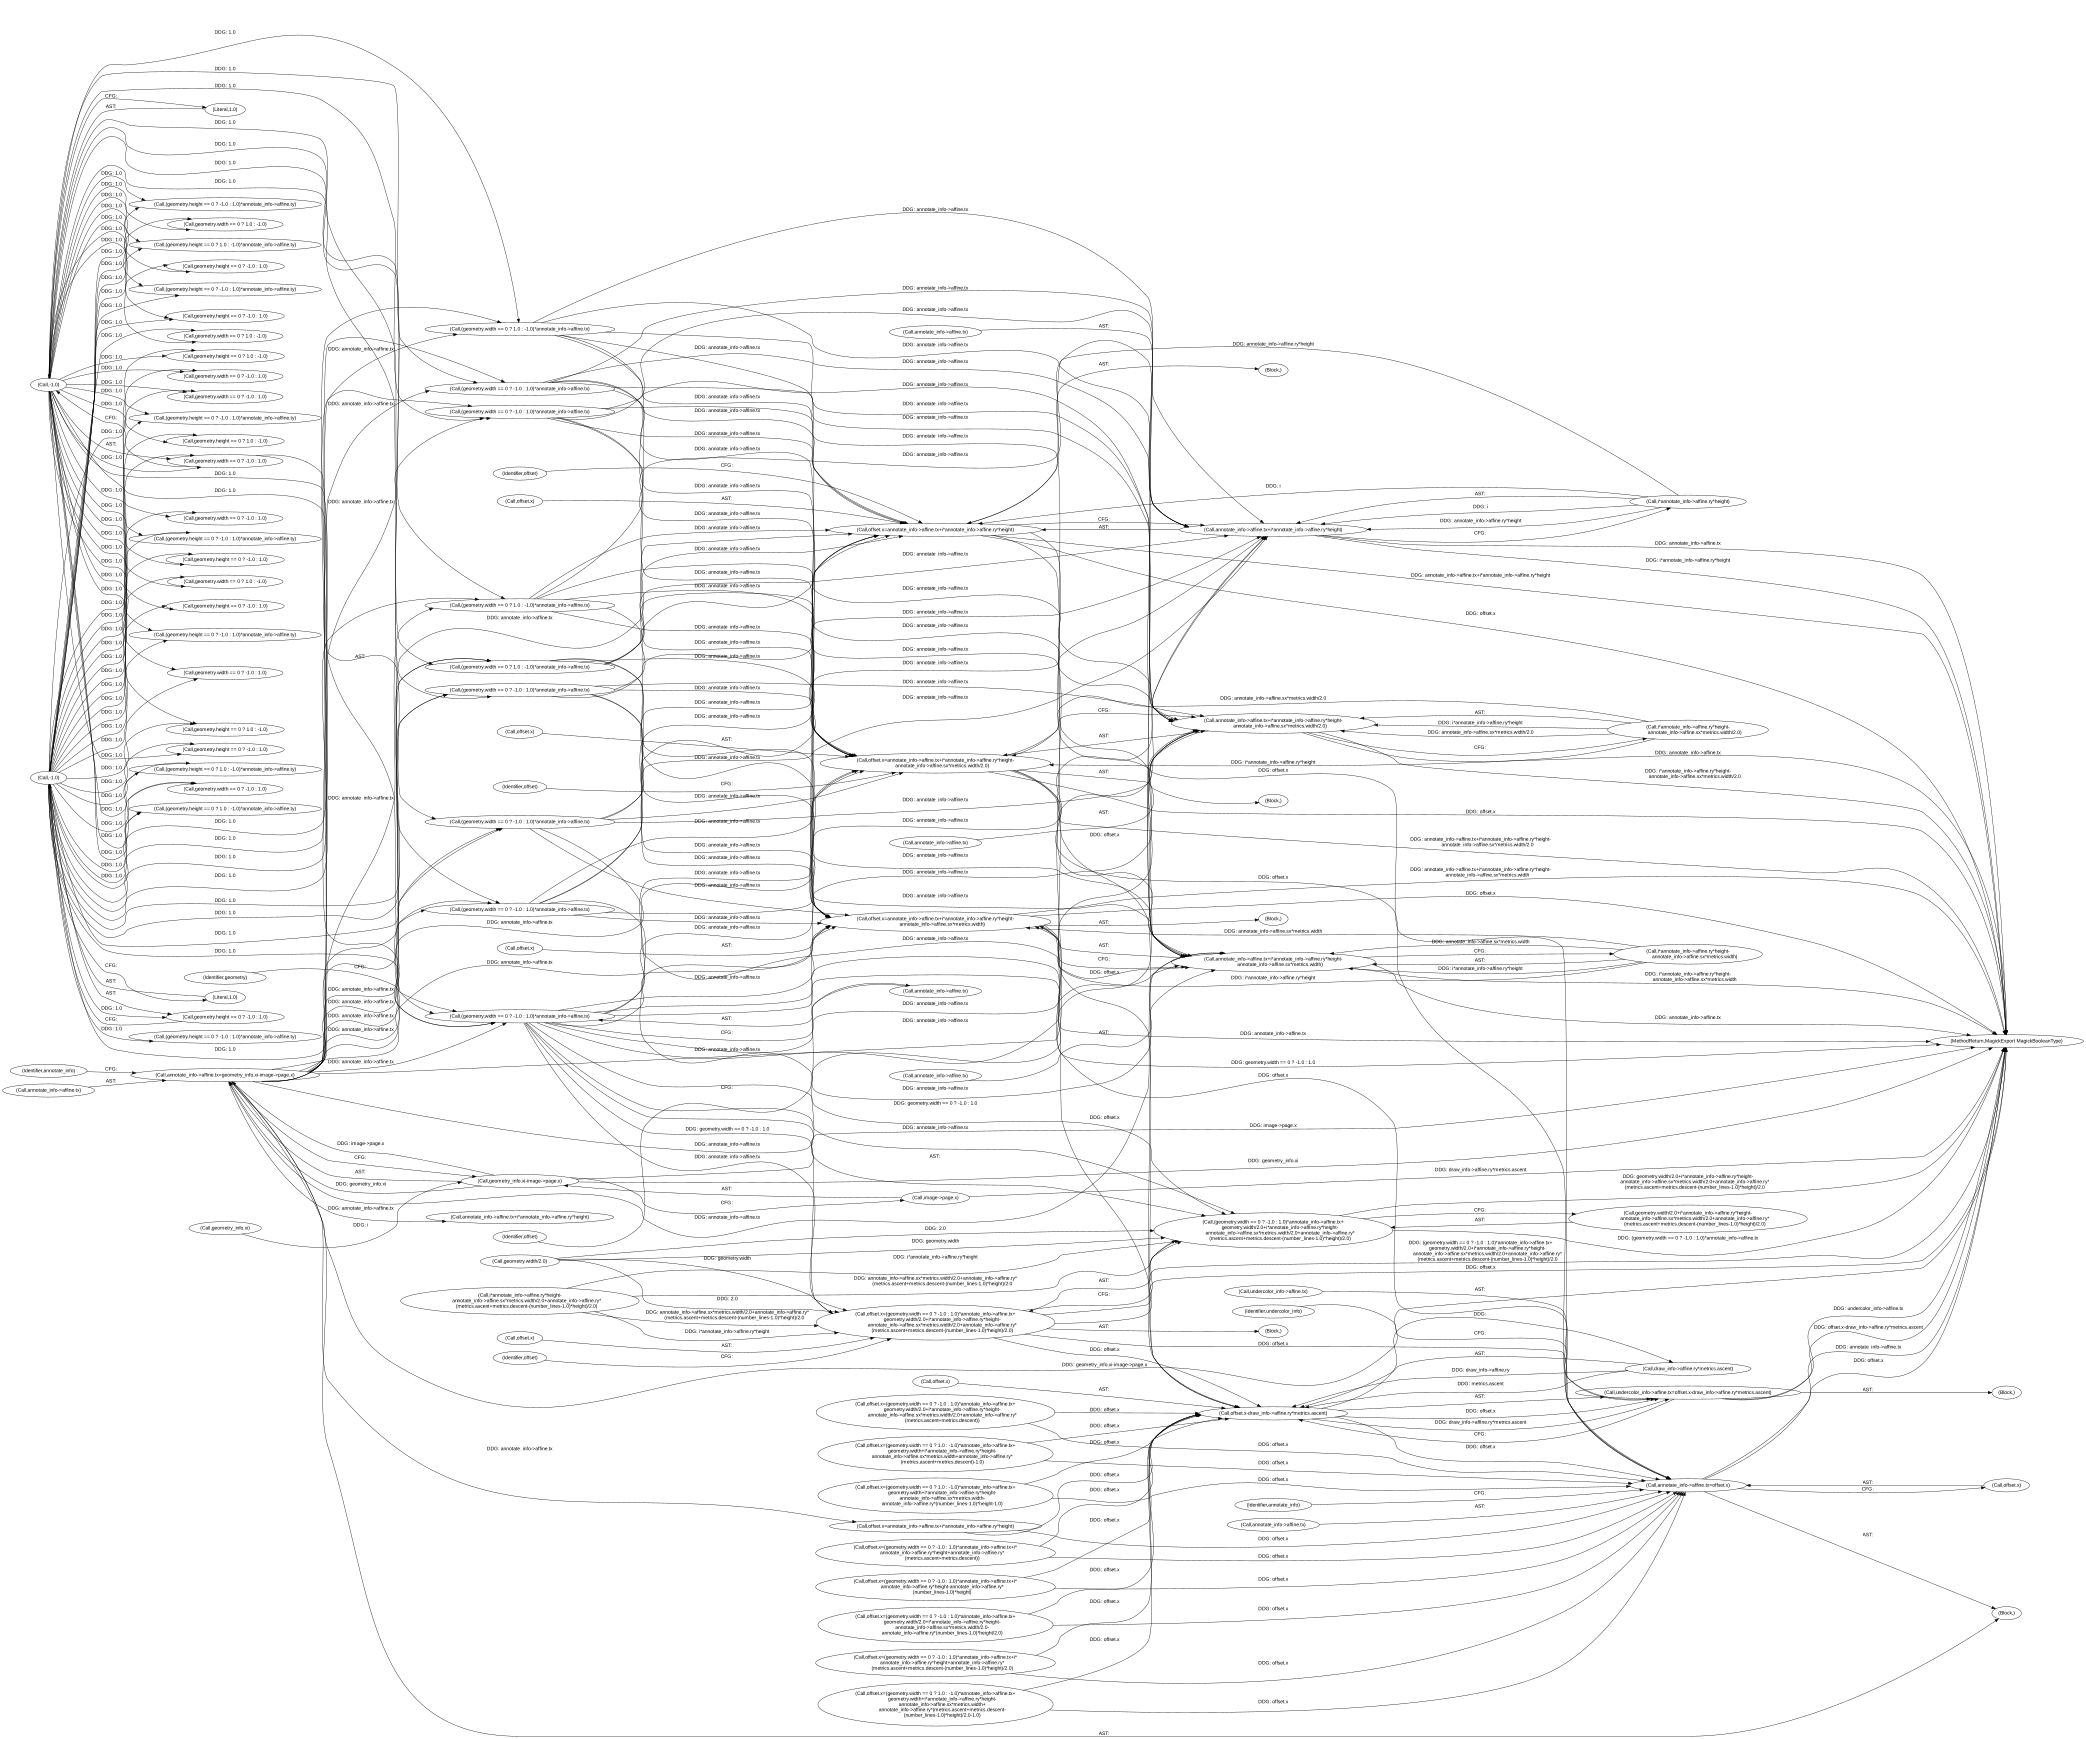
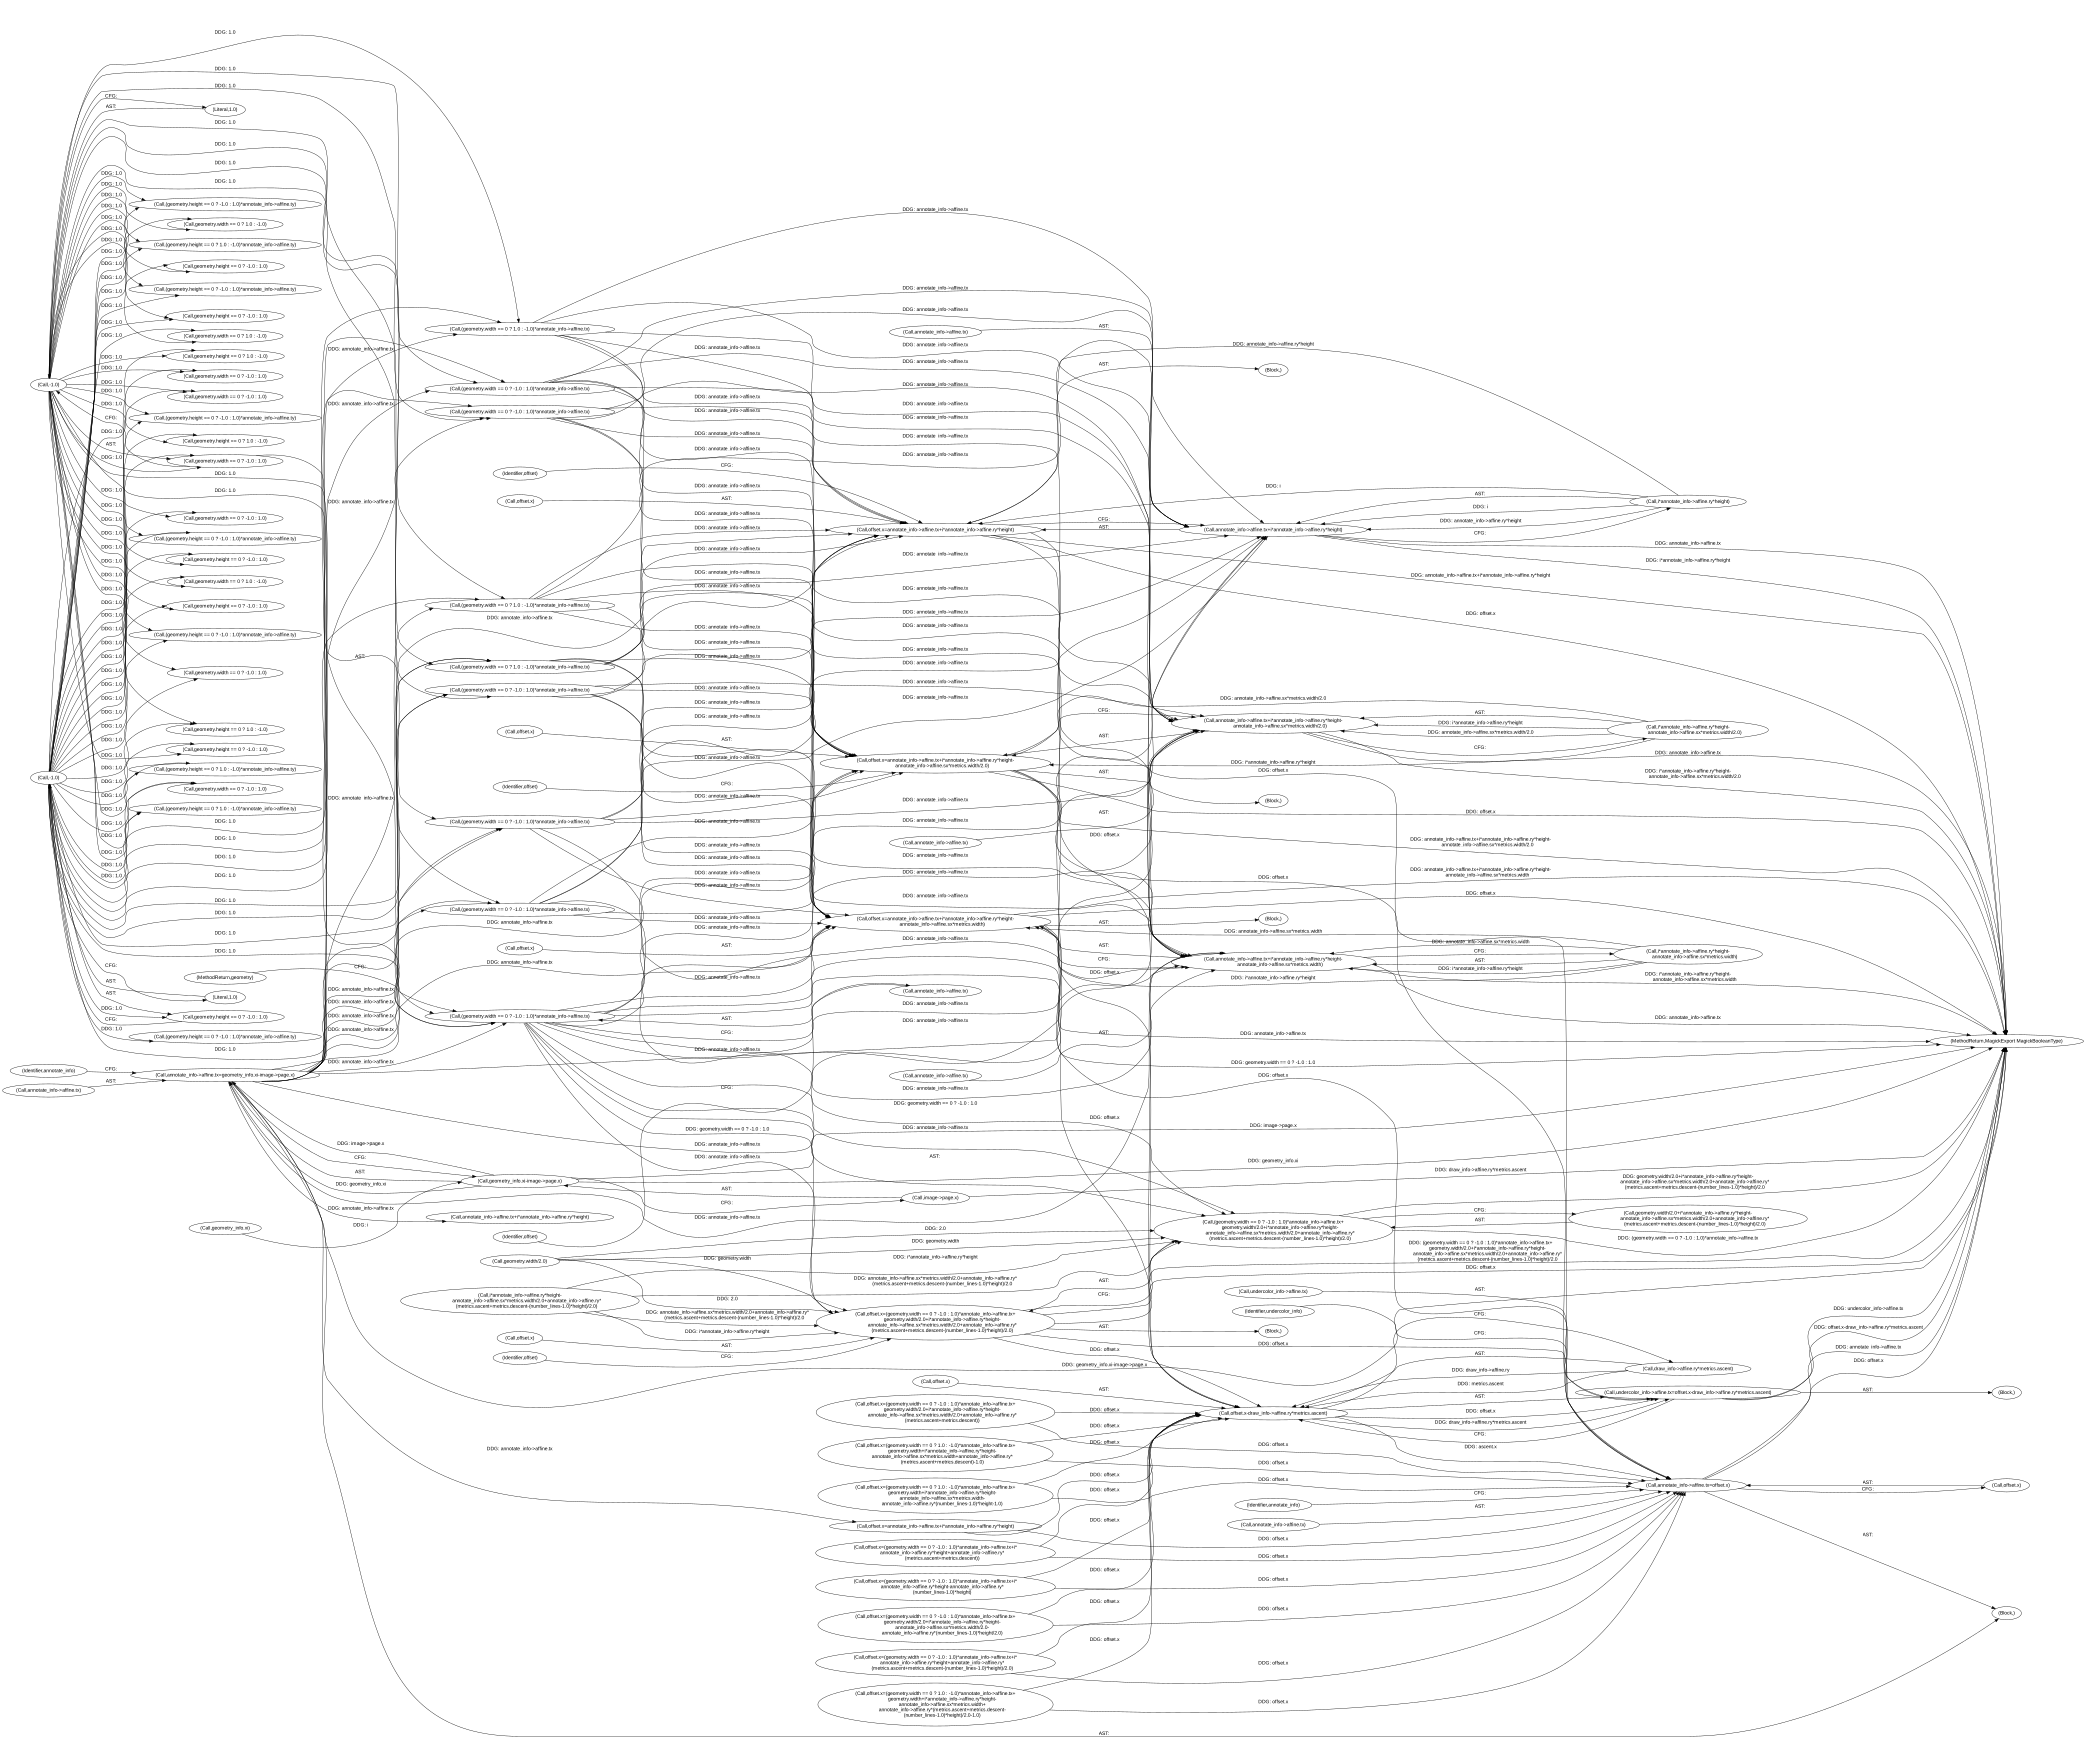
node "(Identifier,geometry)": label "(Identifier,geometry)" -> "(MethodReturn,geometry)"
edge "(Call,offset.x-draw_info->affine.ry*metrics.ascent)" -> "(Call,draw_info->affine.ry*metrics.ascent)": label "DDG: " -> "CFG: "
edge "(Call,offset.x-draw_info->affine.ry*metrics.ascent)" -> "(Call,annotate_info->affine.tx=offset.x)": label "DDG: offset.x" -> "DDG: ascent.x"
